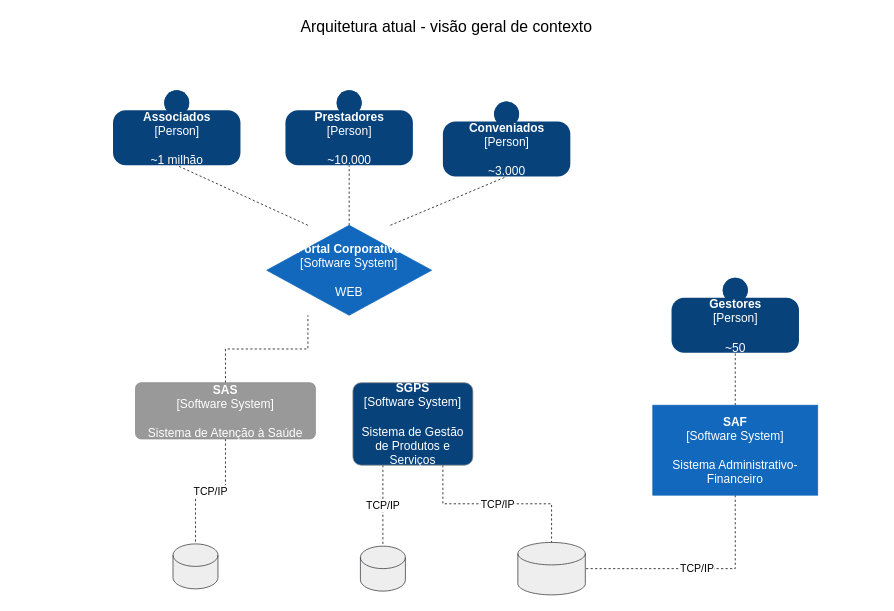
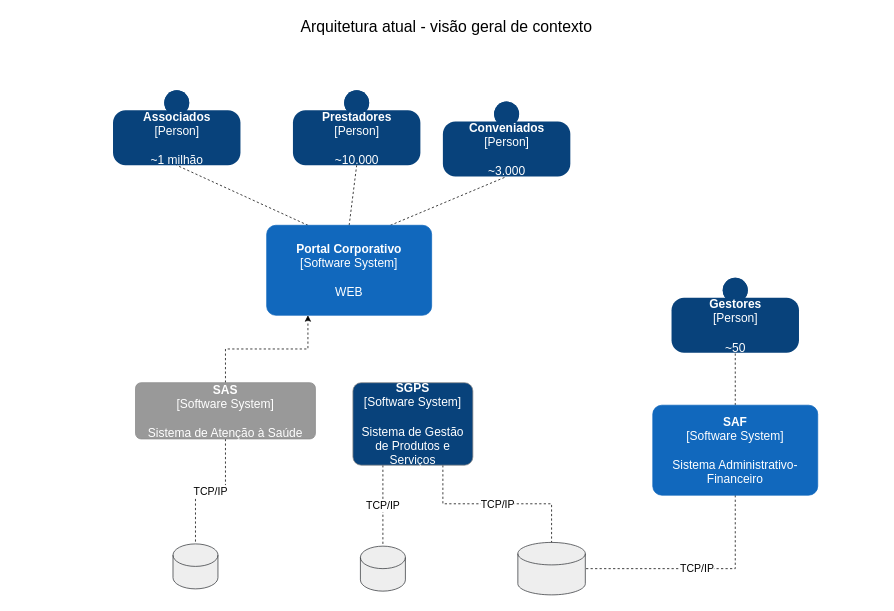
node "Prestadores [Person] ~10.000": moved (349, 128) -> (357, 128)
node "Portal Corporativo [Software System] WEB": shape diamond -> rounded rectangle
edge "Portal Corporativo [Software System] WEB" -- "SAS [Software System] Sistema de Atenção à Saúde": arrowhead none -> classic
node "SAF [Software System] Sistema Administrativo-Financeiro": shape rectangle -> rounded rectangle
